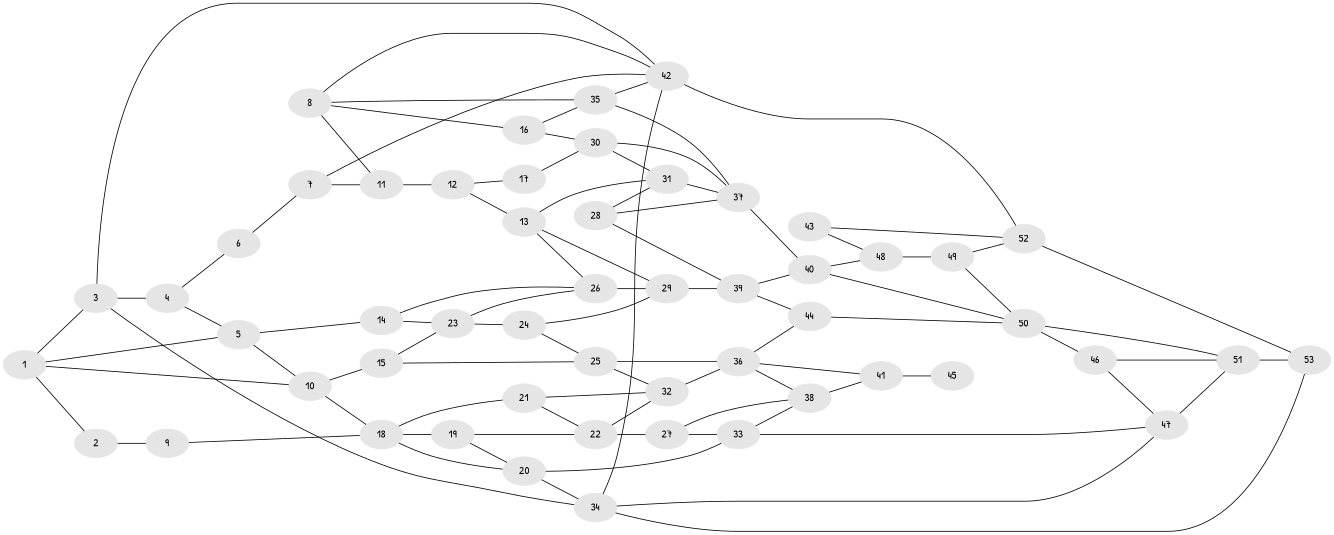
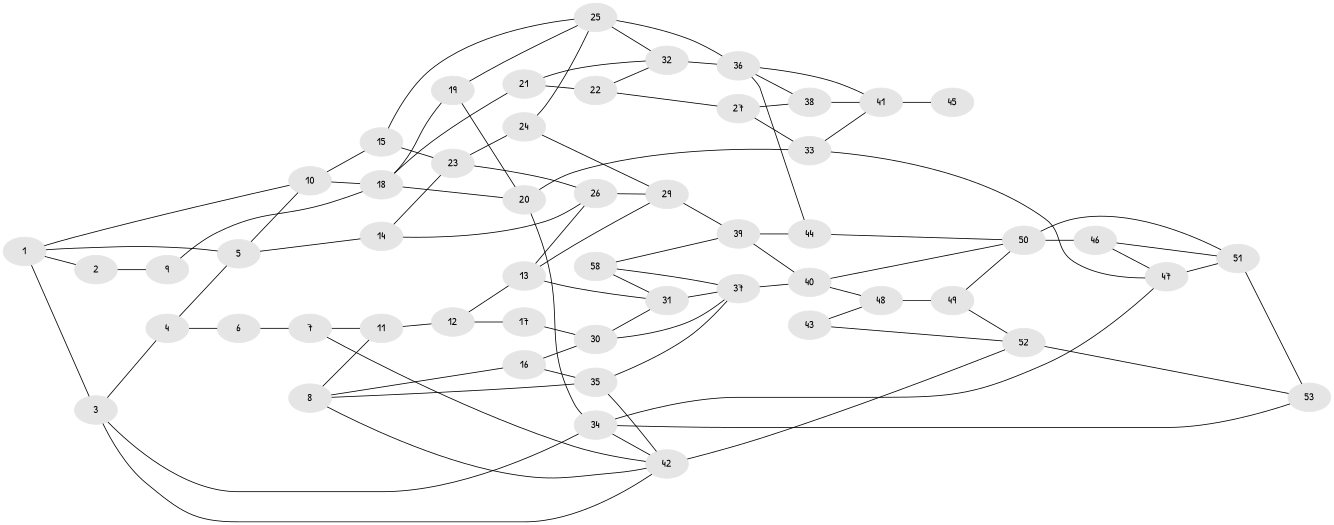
node "28": label "28" -> "58"
edge "38" -- "33": now "41" -- "33"
edge "19" -- "22": now "19" -- "25"
